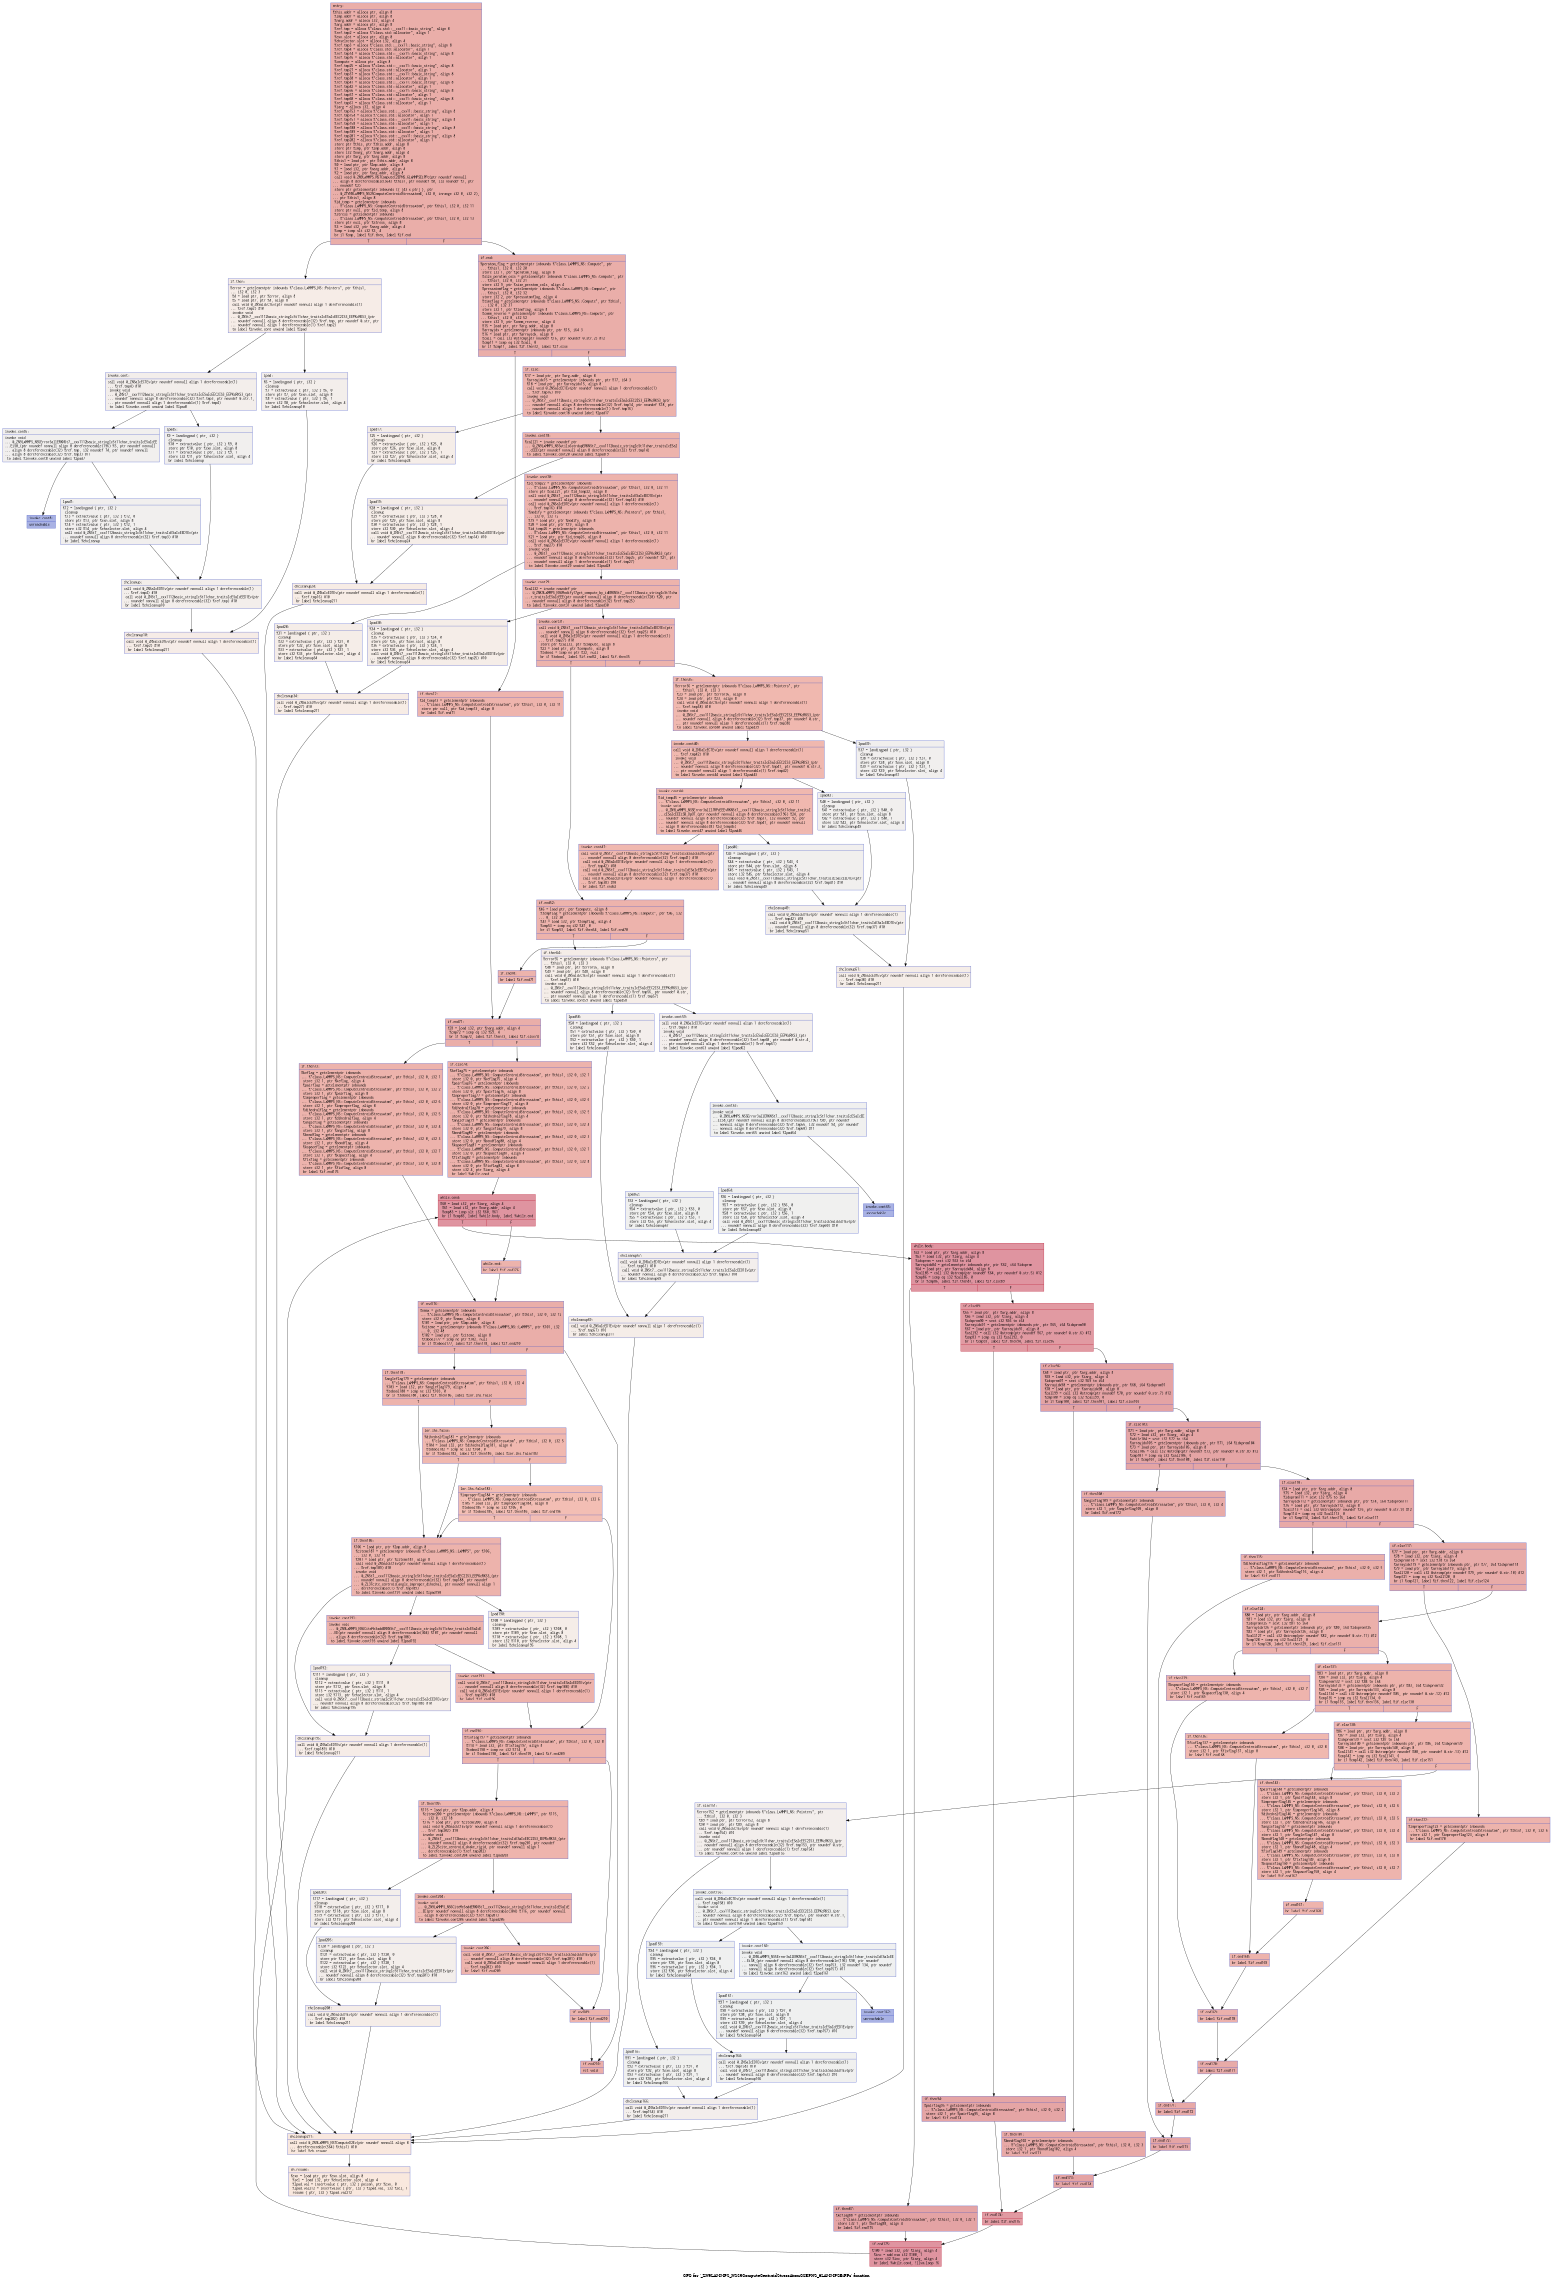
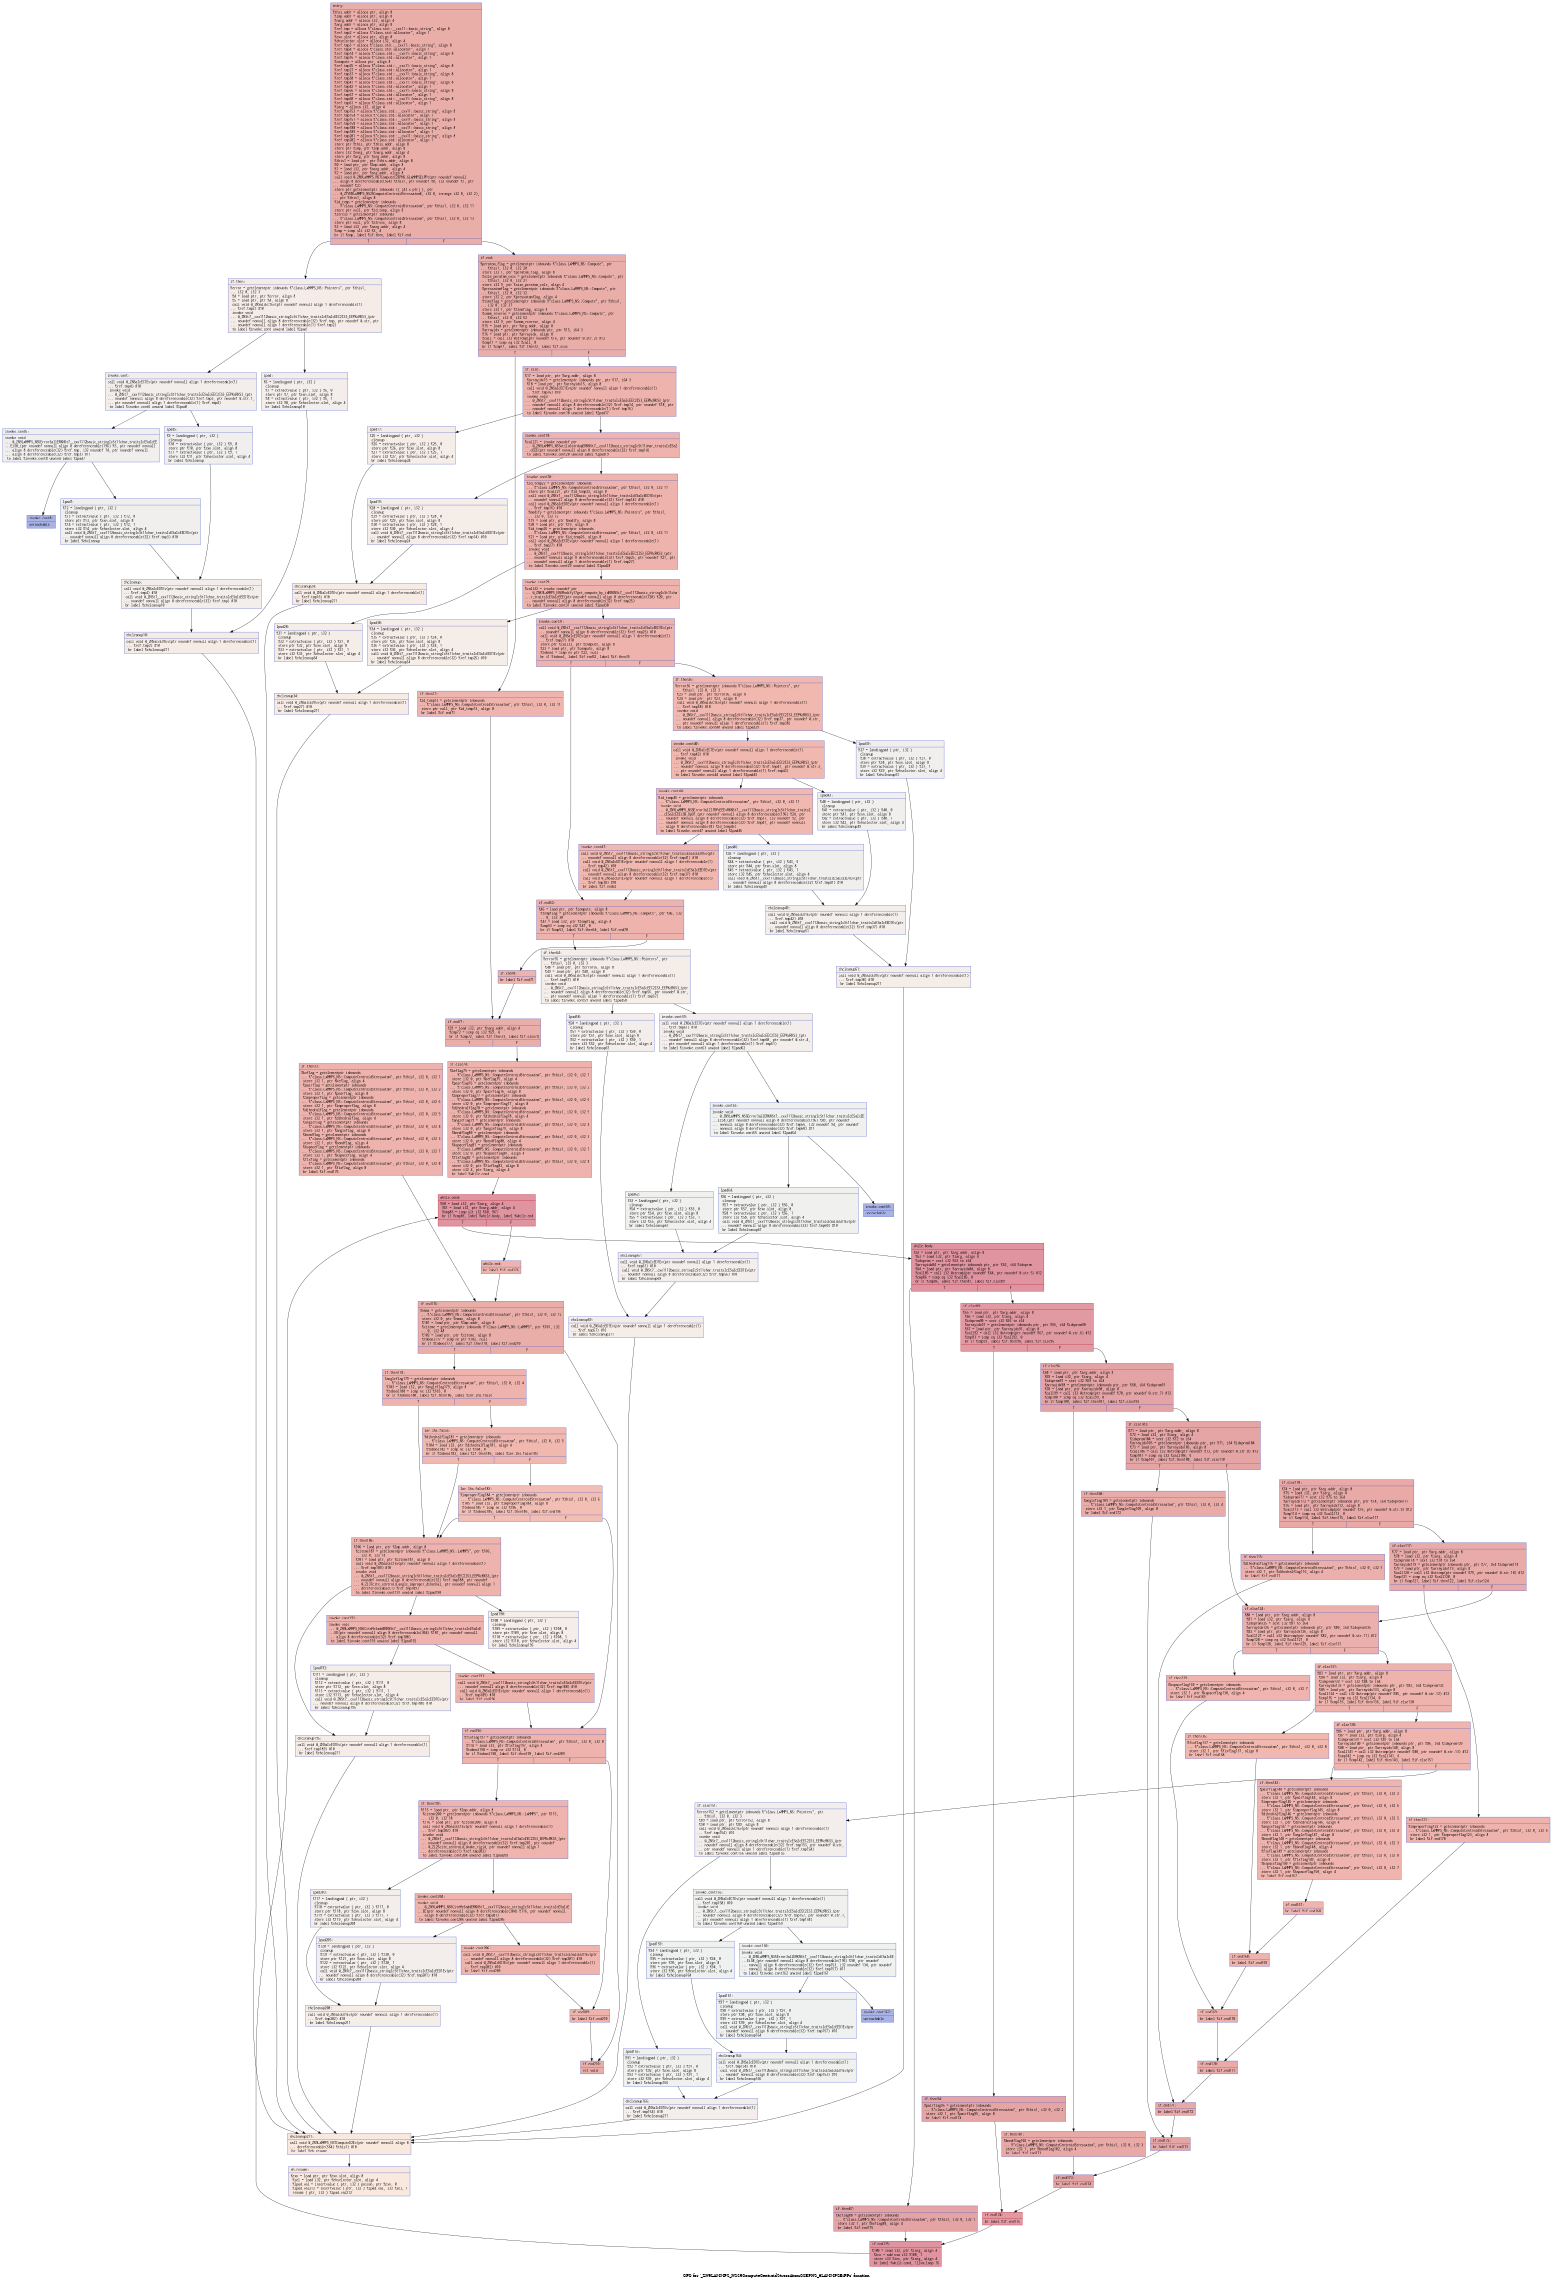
edge "if.end71:" -> "if.then73:": removed
edge "invoke.cont63:" -> "lpad64:": added
node "if.else103:": text "%while104 = sext i32 %72 to i64" -> "%idxprom104 = sext i32 %72 to i64"
edge "if.else103:" -> "if.else110:": now "if.else103:" -> "if.else124:"
